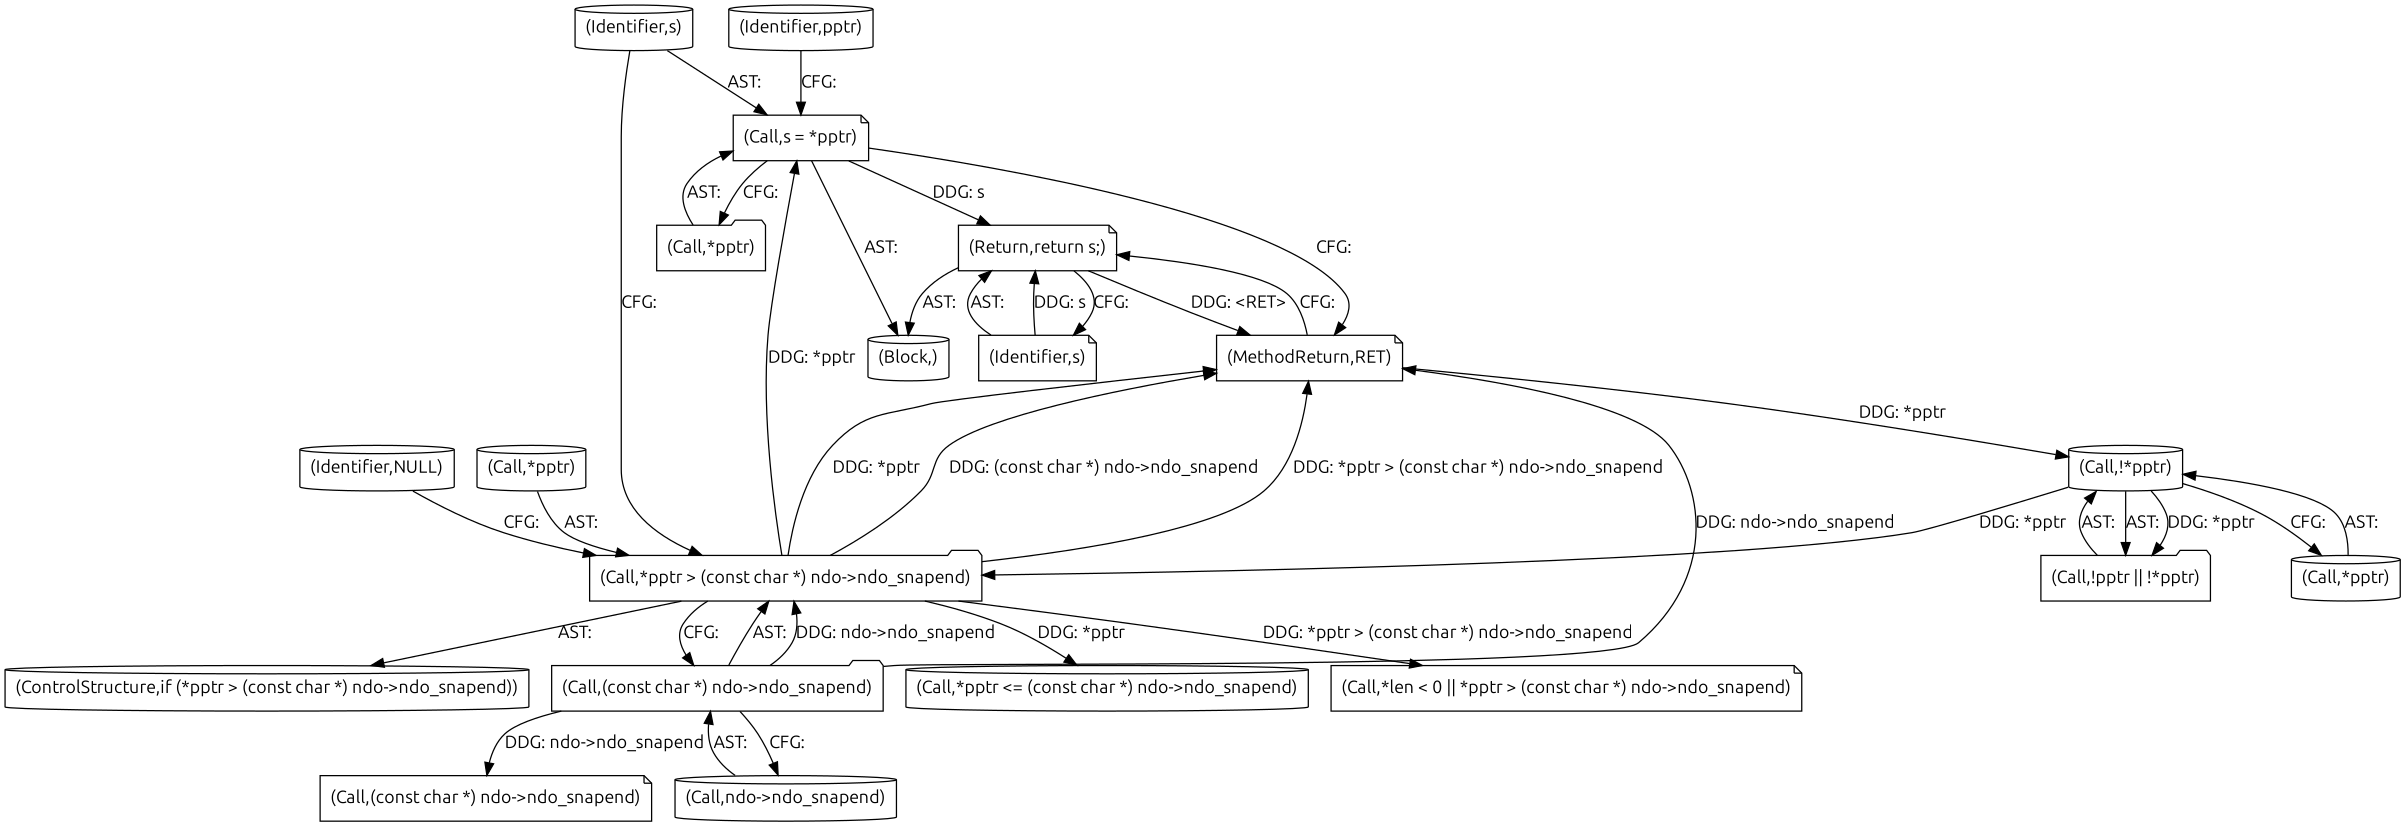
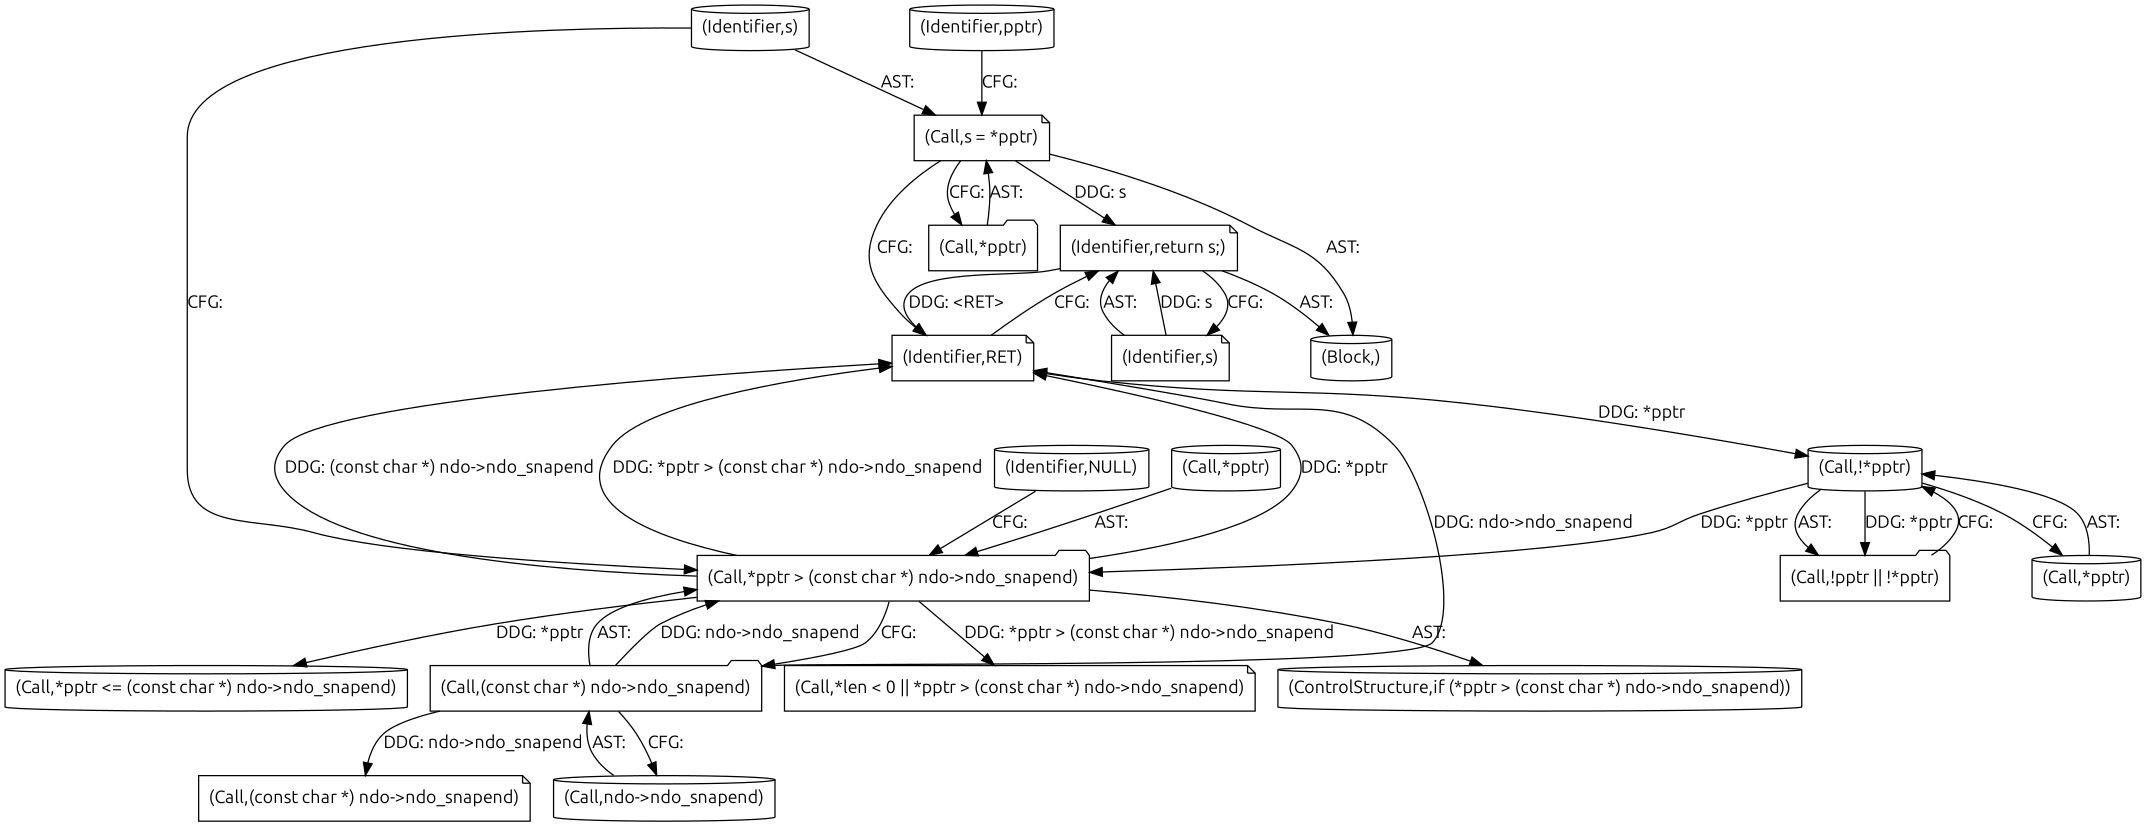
node "(Return,return s;)": label "(Return,return s;)" -> "(Identifier,return s;)"
node "(MethodReturn,RET)": label "(MethodReturn,RET)" -> "(Identifier,RET)"
edge "(Call,*pptr > (const char *) ndo->ndo_snapend)" -> "(Call,s = *pptr)": removed, label "DDG: *pptr"
edge "(Call,!pptr || !*pptr)" -> "(Call,!*pptr)": label "AST: " -> "CFG: "
